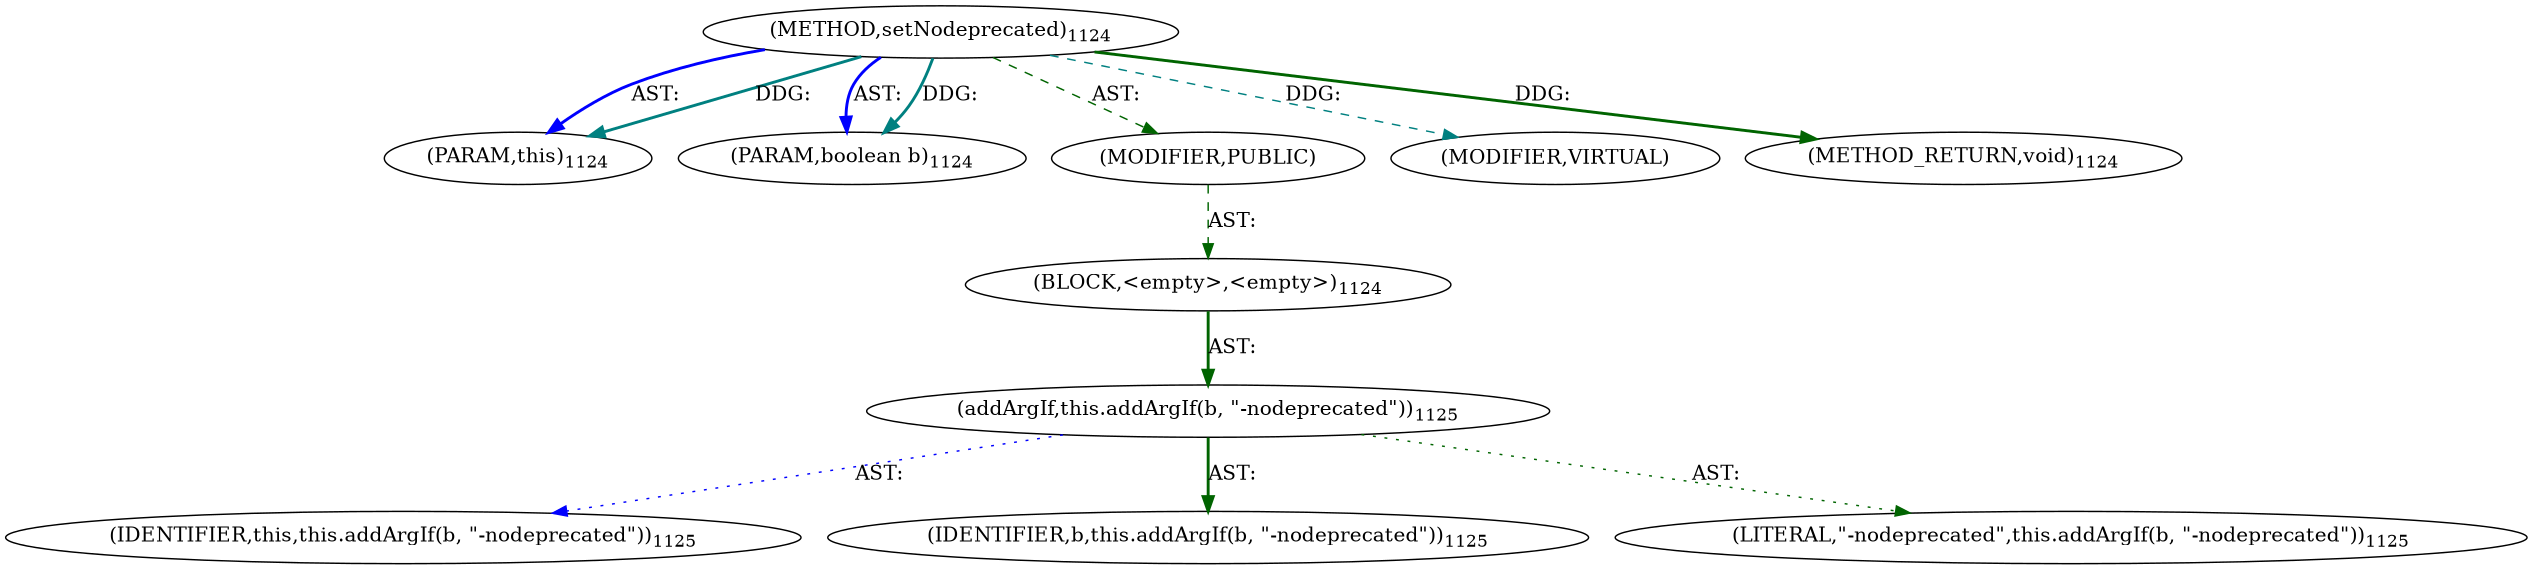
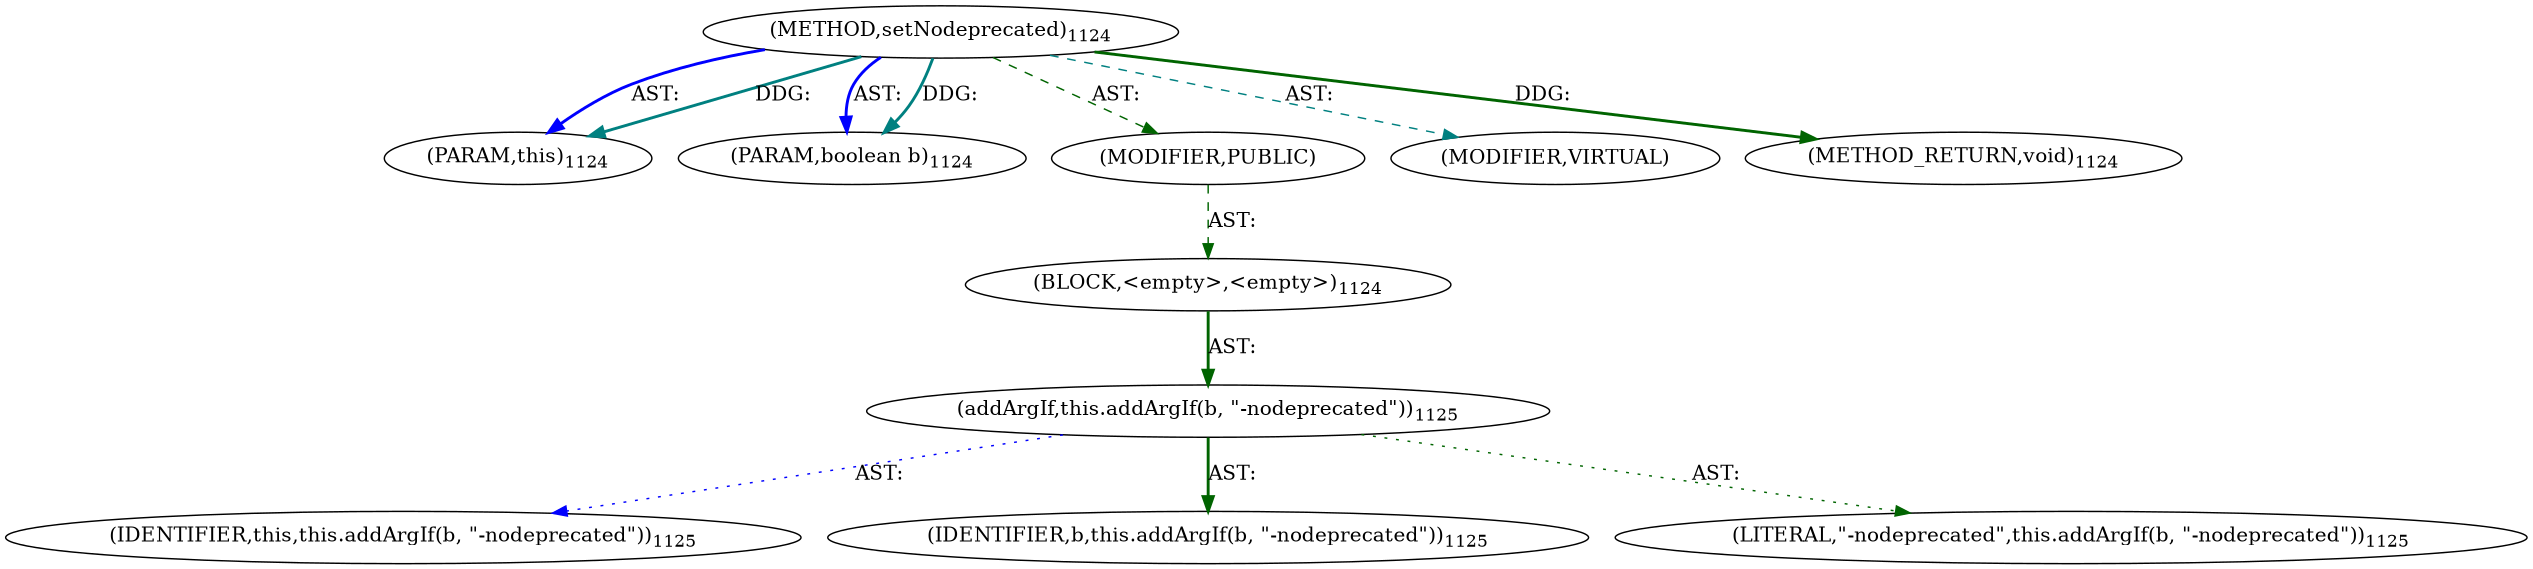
edge "(METHOD,setNodeprecated)" -> "(MODIFIER,VIRTUAL)": label "DDG: " -> "AST: "
